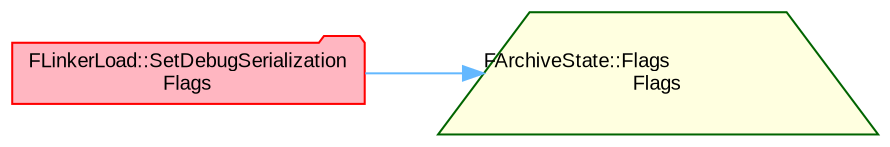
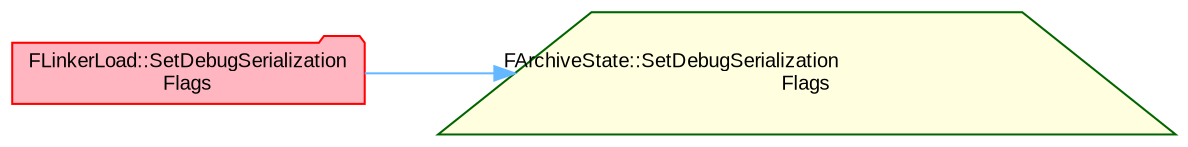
node "FArchiveState::Flags Flags": label "FArchiveState::Flags Flags" -> "FArchiveState::SetDebugSerialization Flags"
